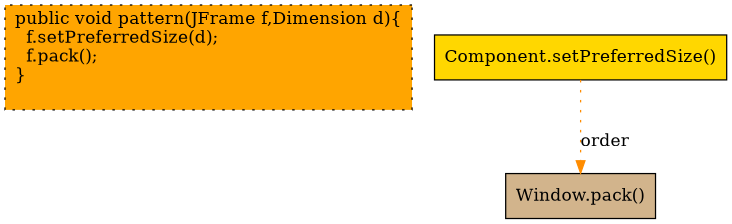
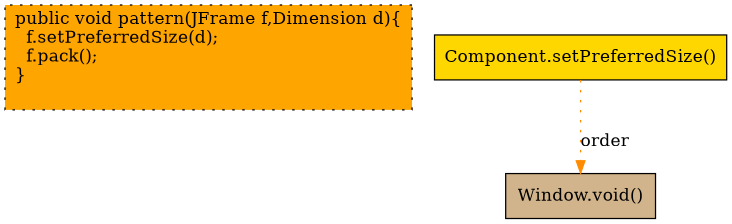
node "Window.pack()": label "Window.pack()" -> "Window.void()"
